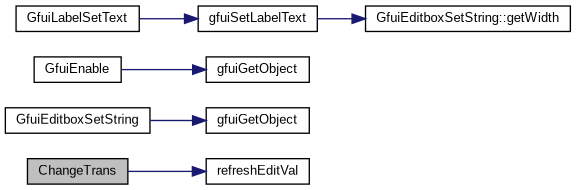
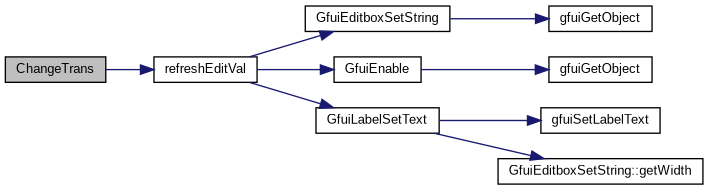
edge "gfuiSetLabelText" -> "GfuiEditboxSetString::getWidth": now "GfuiLabelSetText" -> "GfuiEditboxSetString::getWidth"
edge "refreshEditVal" -> "GfuiEditboxSetString": added
edge "refreshEditVal" -> "GfuiEnable": added
edge "refreshEditVal" -> "GfuiLabelSetText": added
